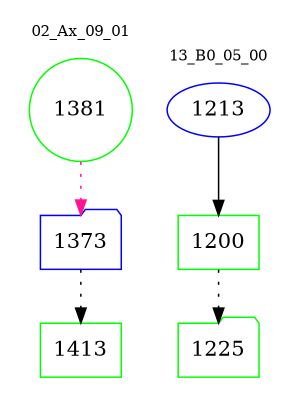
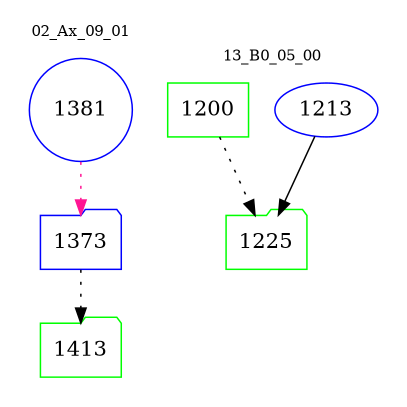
node "1381": color green -> blue
edge "1213" -> "1200": now "1213" -> "1225"
node "1413": shape box -> folder
